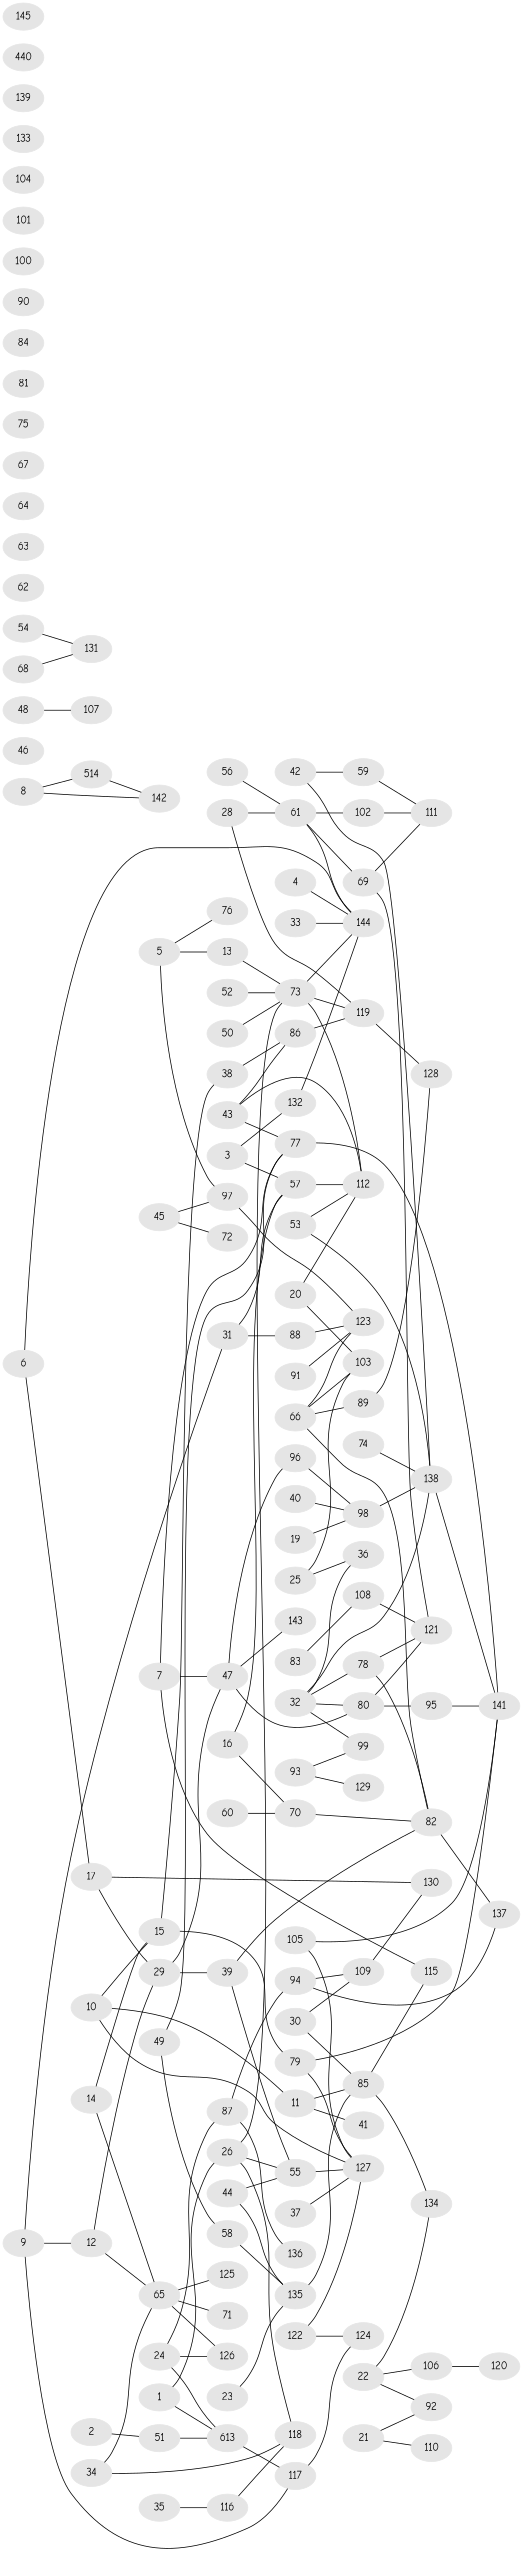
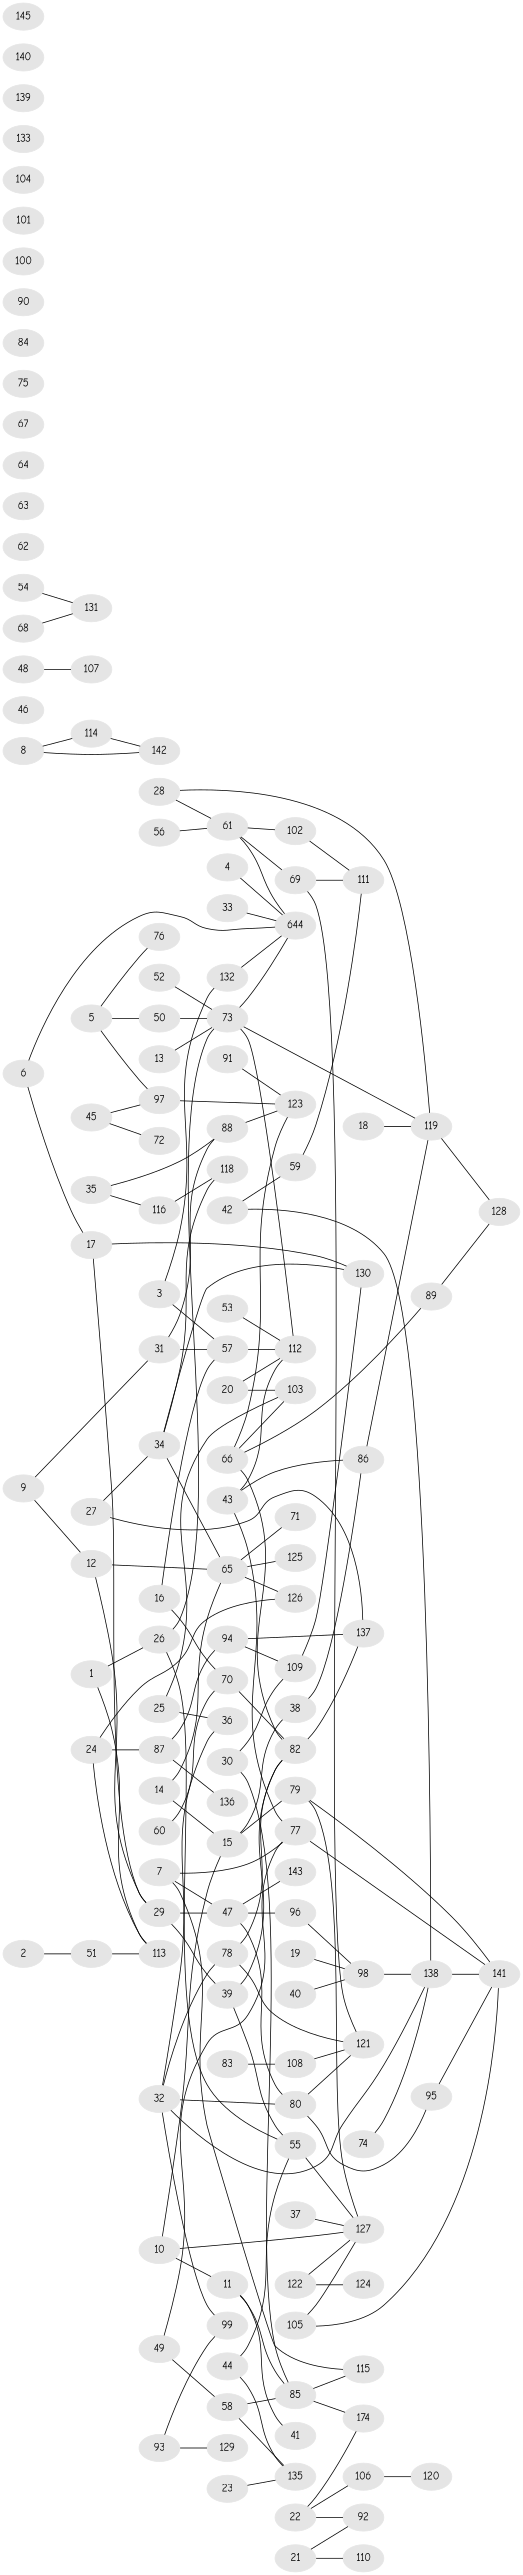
node "440": label "440" -> "140"
node "81": removed
node "514": label "514" -> "114"
node "144": label "144" -> "644"
edge "5" -- "13": now "5" -- "50"
node "18": added
edge "88" -- "35": added
edge "130" -- "34": added
edge "53" -- "138": removed
node "27": added
edge "85" -- "135": now "85" -- "58"
node "134": label "134" -> "174"
edge "26" -- "118": removed
node "613": label "613" -> "113"
node "117": removed
